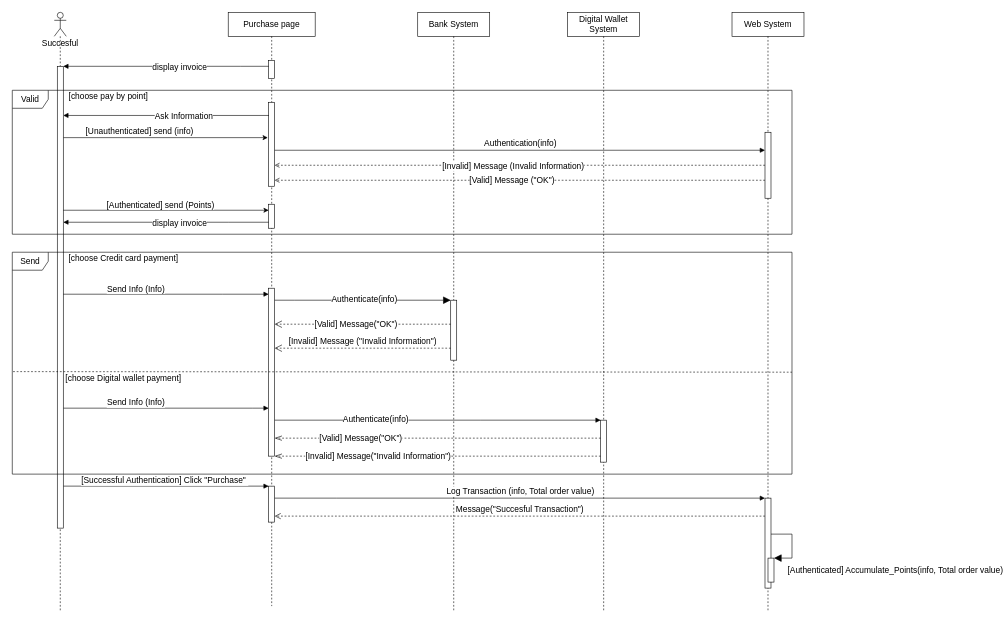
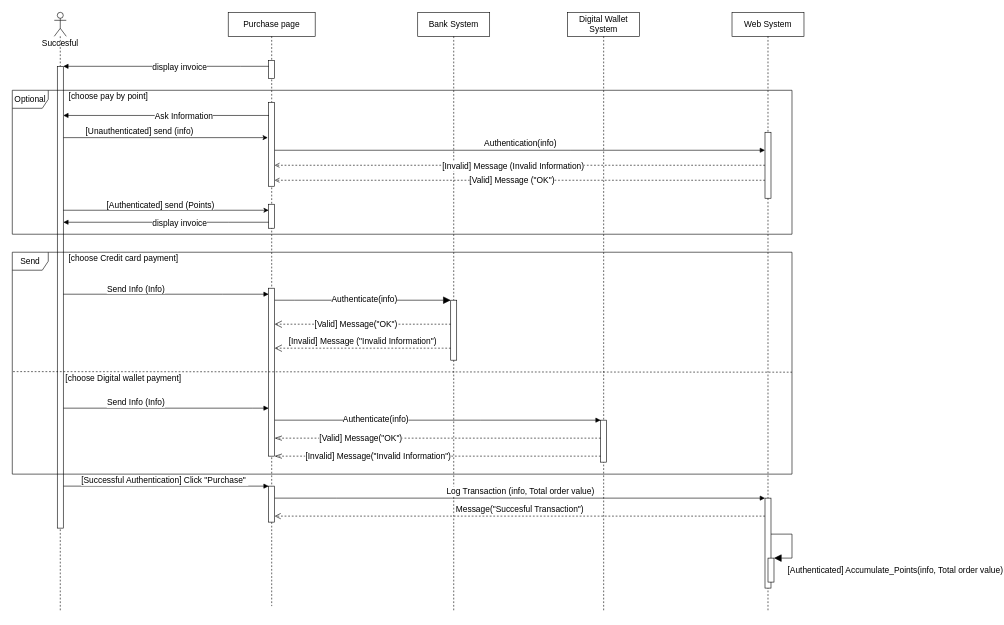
node "Valid": label "Valid" -> "Optional"
